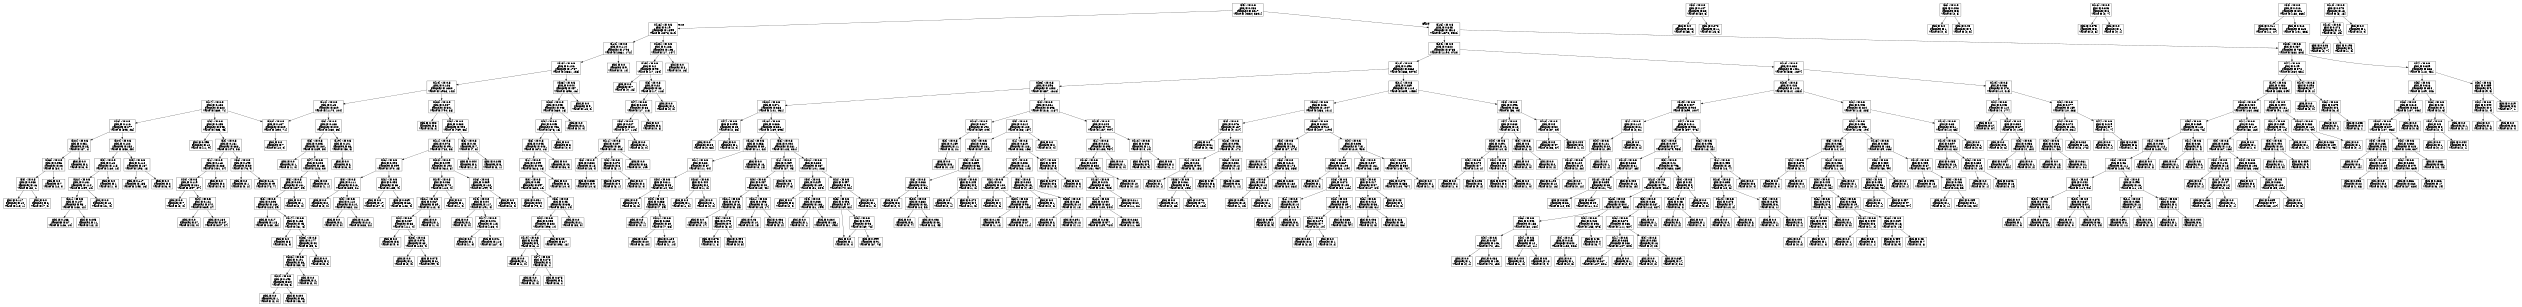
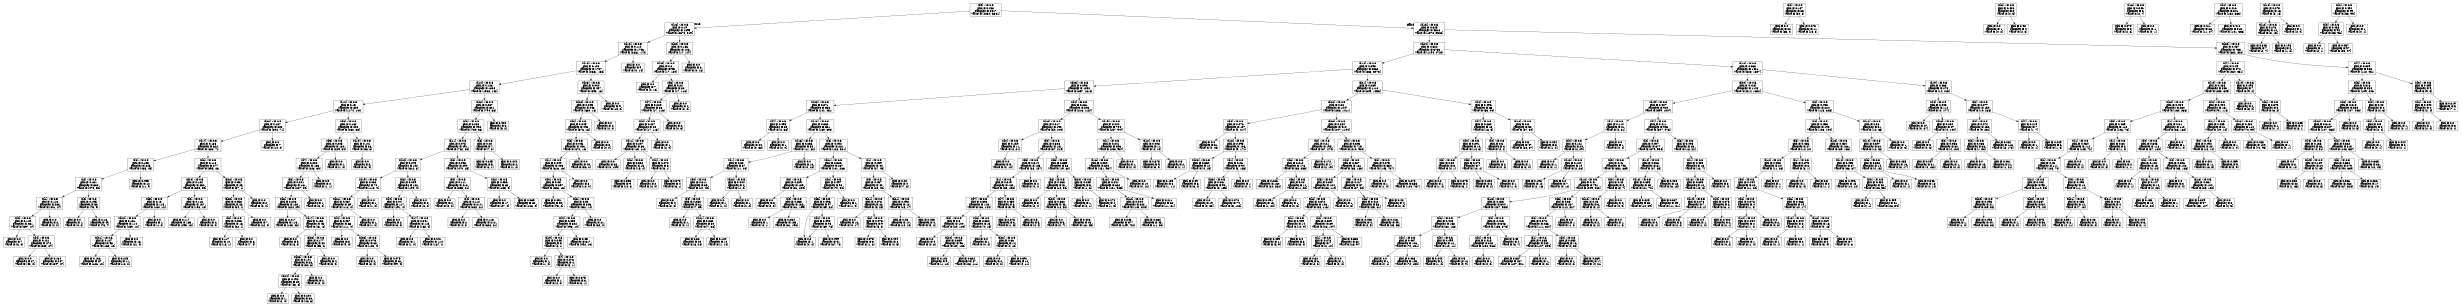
edge "X[17] <= 0.5 gini = 0.138 samples = 622 value = [880, 71]" -> "X[20] <= 0.5 gini = 0.137 samples = 629 value = [892, 71]": reversed
edge "X[5] <= 0.5 gini = 0.314 samples = 125 value = [38, 157]" -> "X[0] <= 0.5 gini = 0.328 samples = 181 value = [57, 219]": reversed
edge "X[4] <= 0.5 gini = 0.303 samples = 715 value = [210, 920]" -> "X[5] <= 0.5 gini = 0.367 samples = 104 value = [38, 119]": now "X[0] <= 0.5 gini = 0.387 samples = 161 value = [65, 183]" -> "X[5] <= 0.5 gini = 0.367 samples = 104 value = [38, 119]"
edge "X[13] <= 0.5 gini = 0.454 samples = 166 value = [89, 166]" -> "X[3] <= 0.5 gini = 0.454 samples = 99 value = [53, 99]": removed
